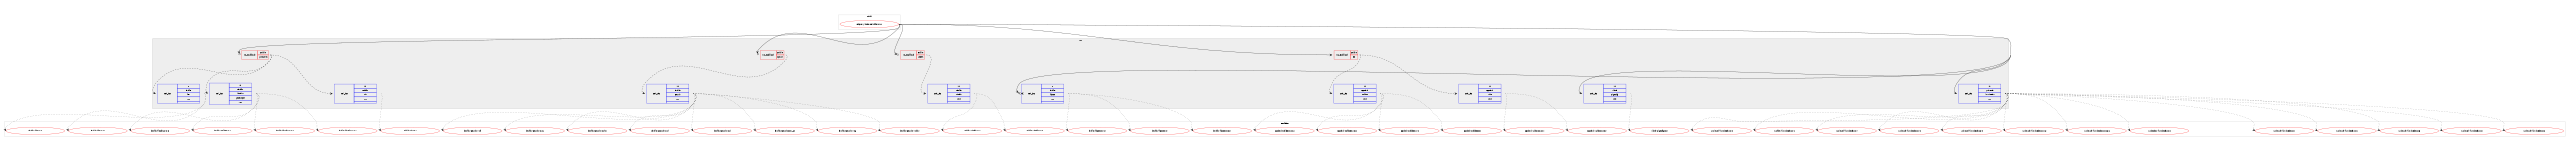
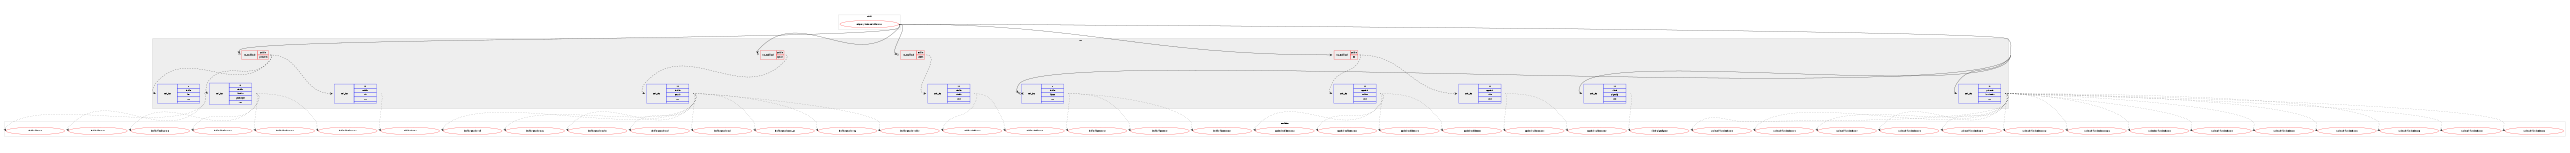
node "dev-libs/asciidoc-1.0.14": label "dev-libs/asciidoc-1.0.14" -> "dev-libs/libsodium-1.0.14"
node "sys-libev/linux-headers-4.12": label "sys-libev/linux-headers-4.12" -> "sys-kernel/linux-headers-4.12"
node "sys-kernel/linux-headers-4.8": added
